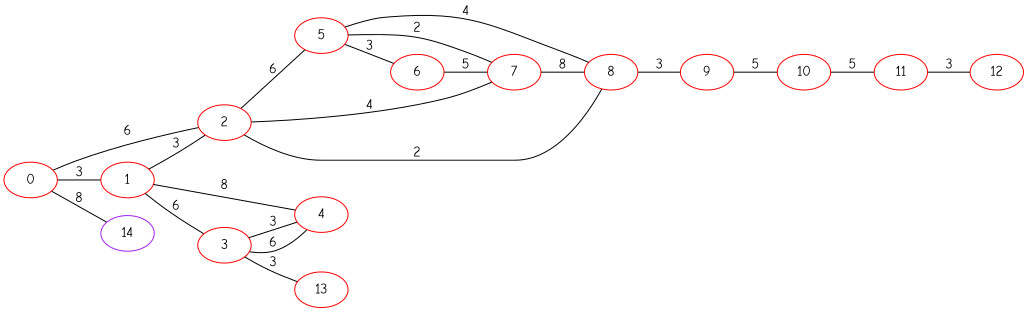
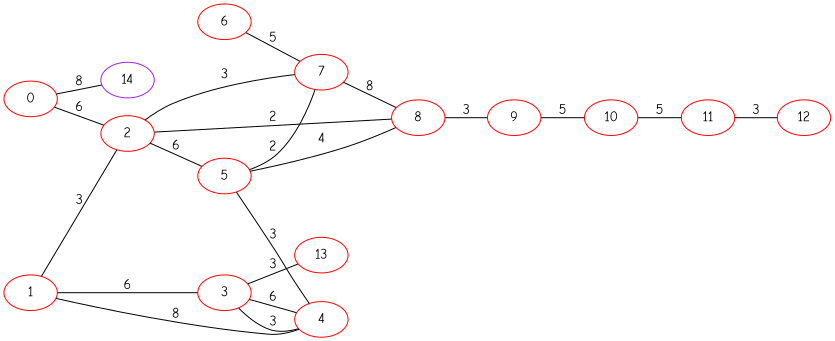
edge "5" -- "6": now "5" -- "4"
edge "7" -- "2": label "4" -> "3"
edge "0" -- "1": removed, label "3"
